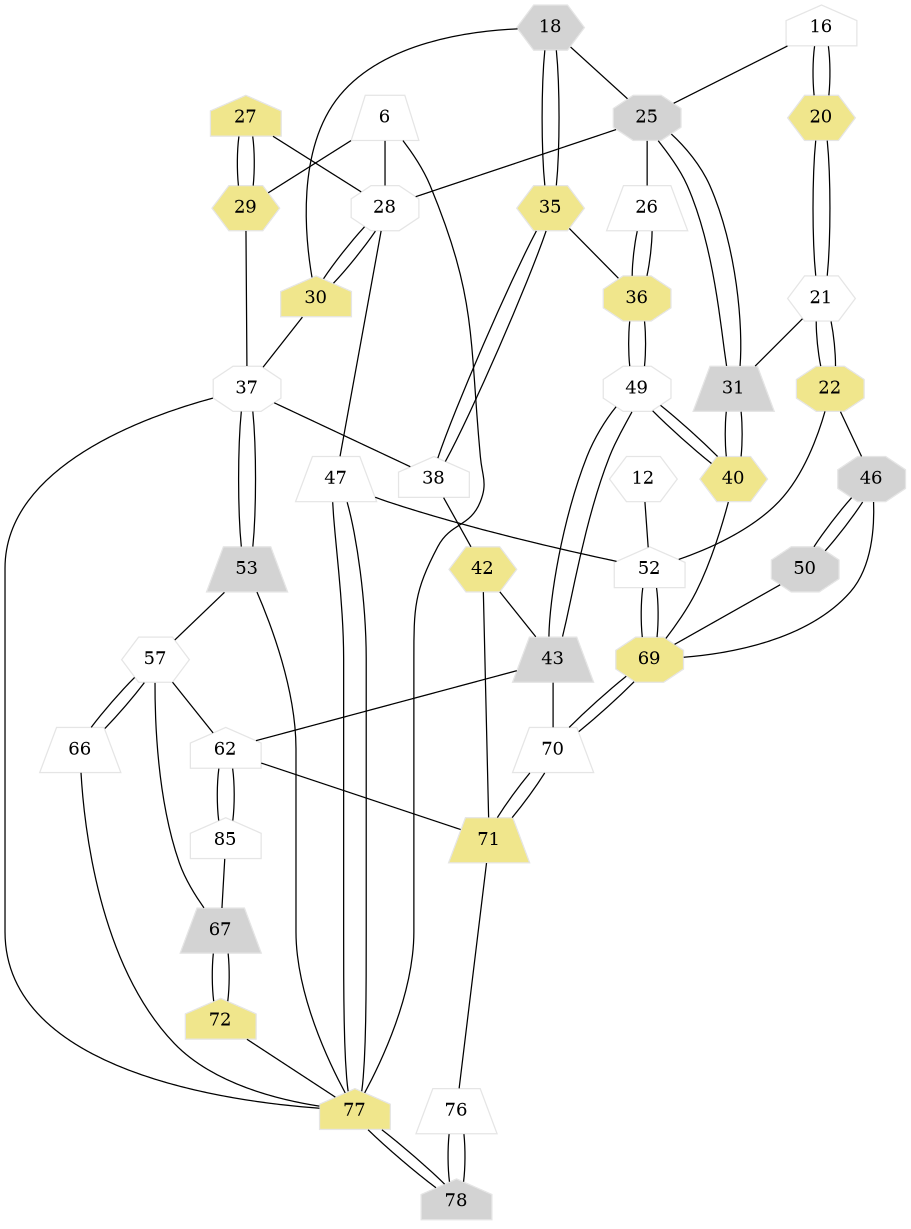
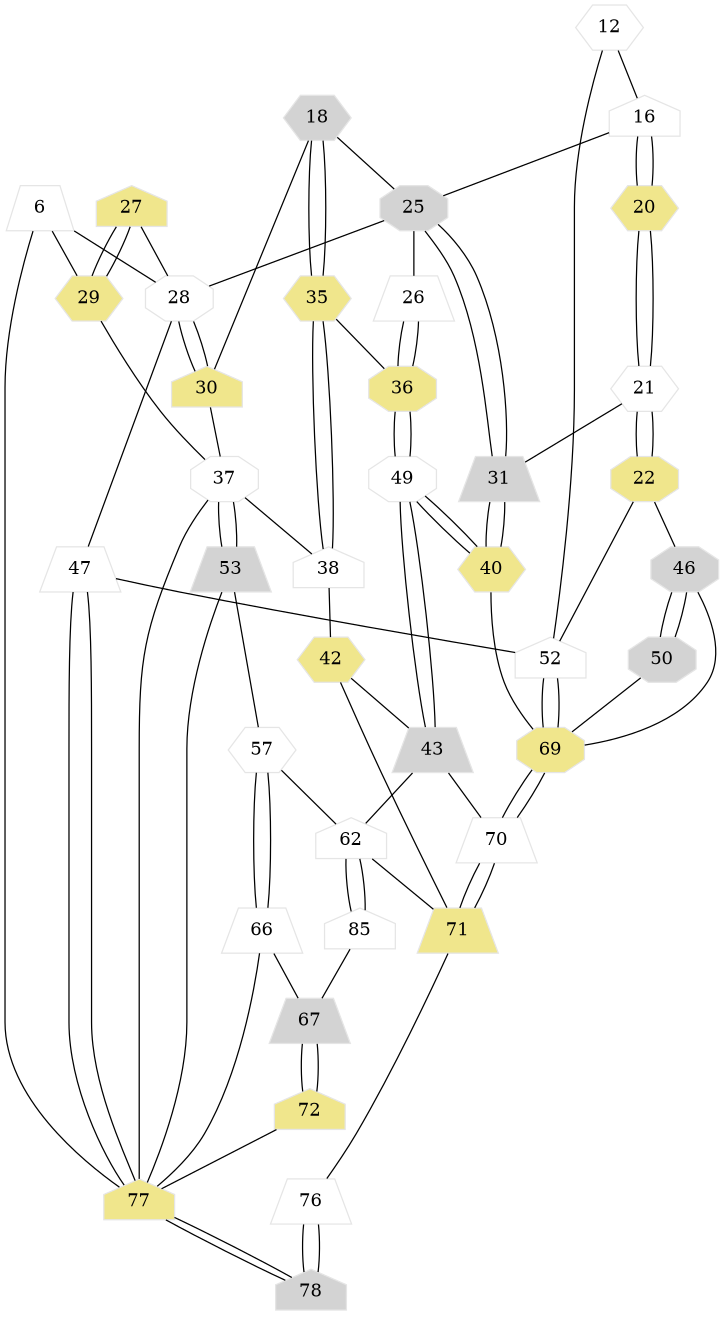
edge "12" -- "16": added
edge "57" -- "67": now "66" -- "67"
